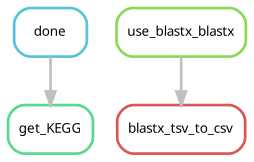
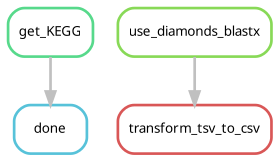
node "use_blastx_blastx": label "use_blastx_blastx" -> "use_diamonds_blastx"
edge "done" -> "get_KEGG": reversed
node "blastx_tsv_to_csv": label "blastx_tsv_to_csv" -> "transform_tsv_to_csv"
